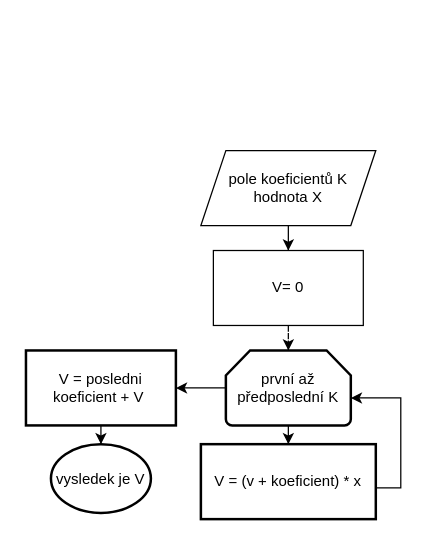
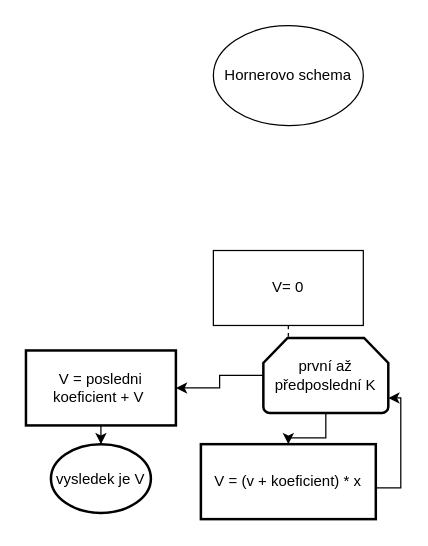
node "Hornerovo schema": added
node "pole koeficientů K hodnota X": removed
edge "pole koeficientů K hodnota X" -> "V= 0": removed
node "první až předposlední K": moved (288, 388) -> (326, 376)
